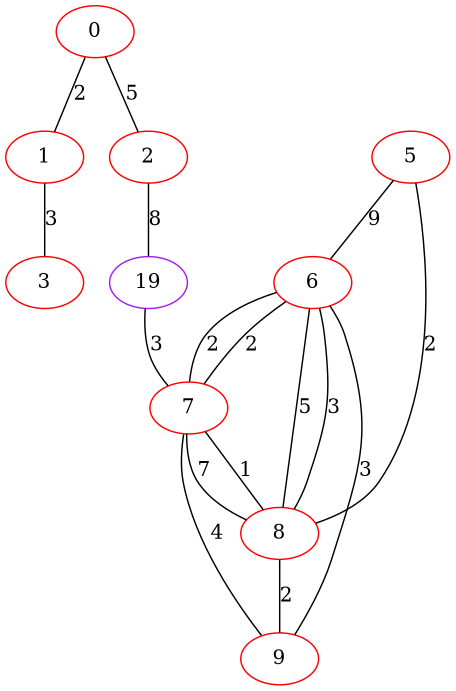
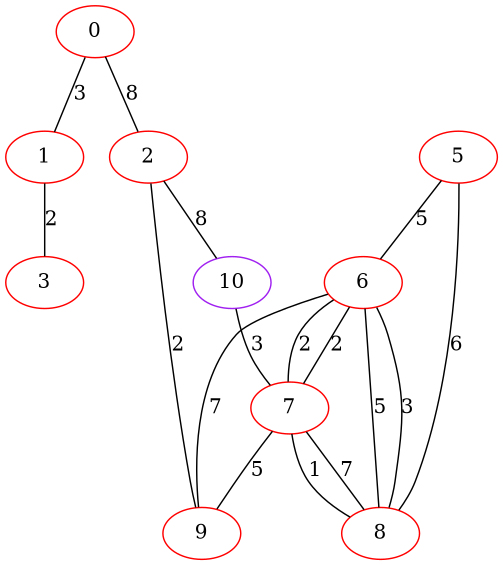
edge "0" -- "1": label "2" -> "3"
edge "0" -- "2": label "5" -> "8"
edge "1" -- "3": label "3" -> "2"
edge "5" -- "6": label "9" -> "5"
node "19": label "19" -> "10"
edge "5" -- "8": label "2" -> "6"
edge "6" -- "9": label "3" -> "7"
edge "7" -- "9": label "4" -> "5"
edge "8" -- "9": now "2" -- "9"
